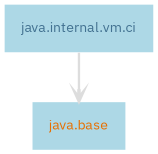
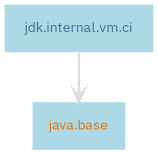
node "java.internal.vm.ci": label "java.internal.vm.ci" -> "jdk.internal.vm.ci"
